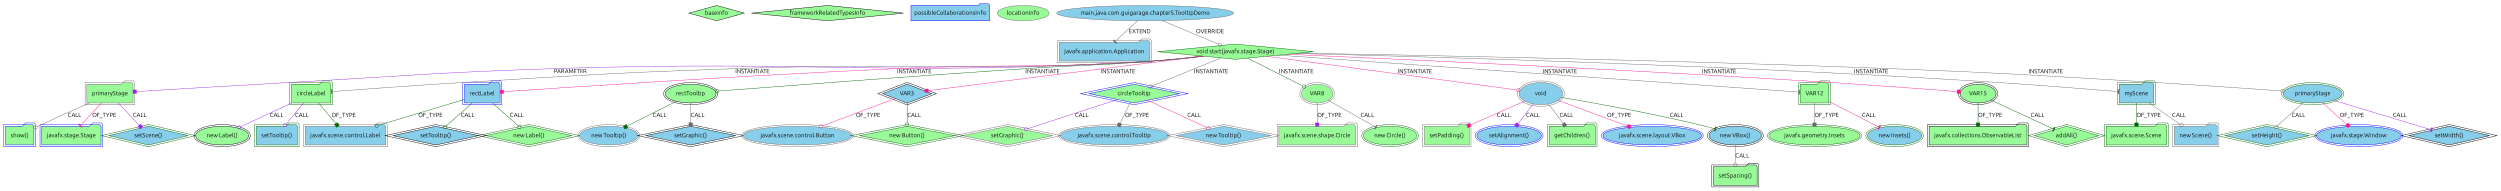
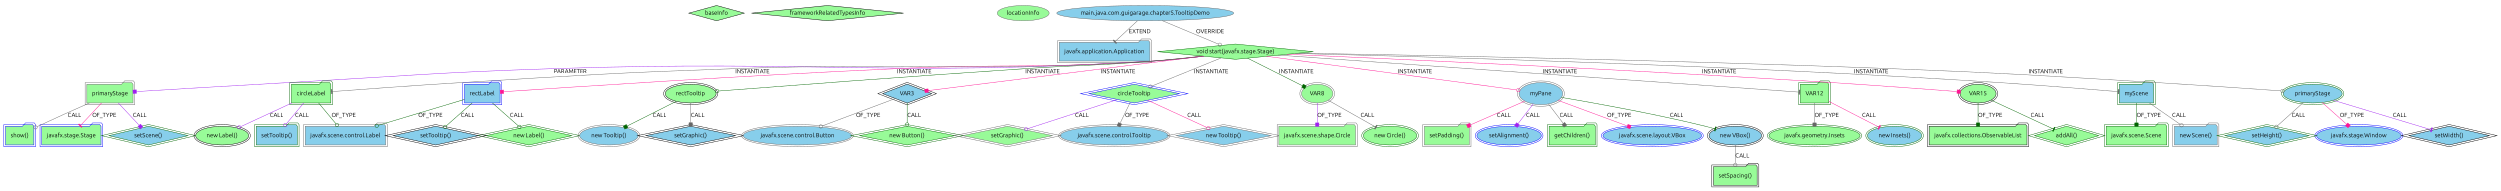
node "possibleCollaborationsInfo": removed
edge "void start(javafx.stage.Stage)" -> "VAR8": arrowhead odot -> box
node "void": label "void" -> "myPane"
edge "VAR3" -> "javafx.scene.control.Button": color deeppink -> gray40
edge "circleLabel" -> "javafx.scene.control.Label": arrowhead box -> odot
